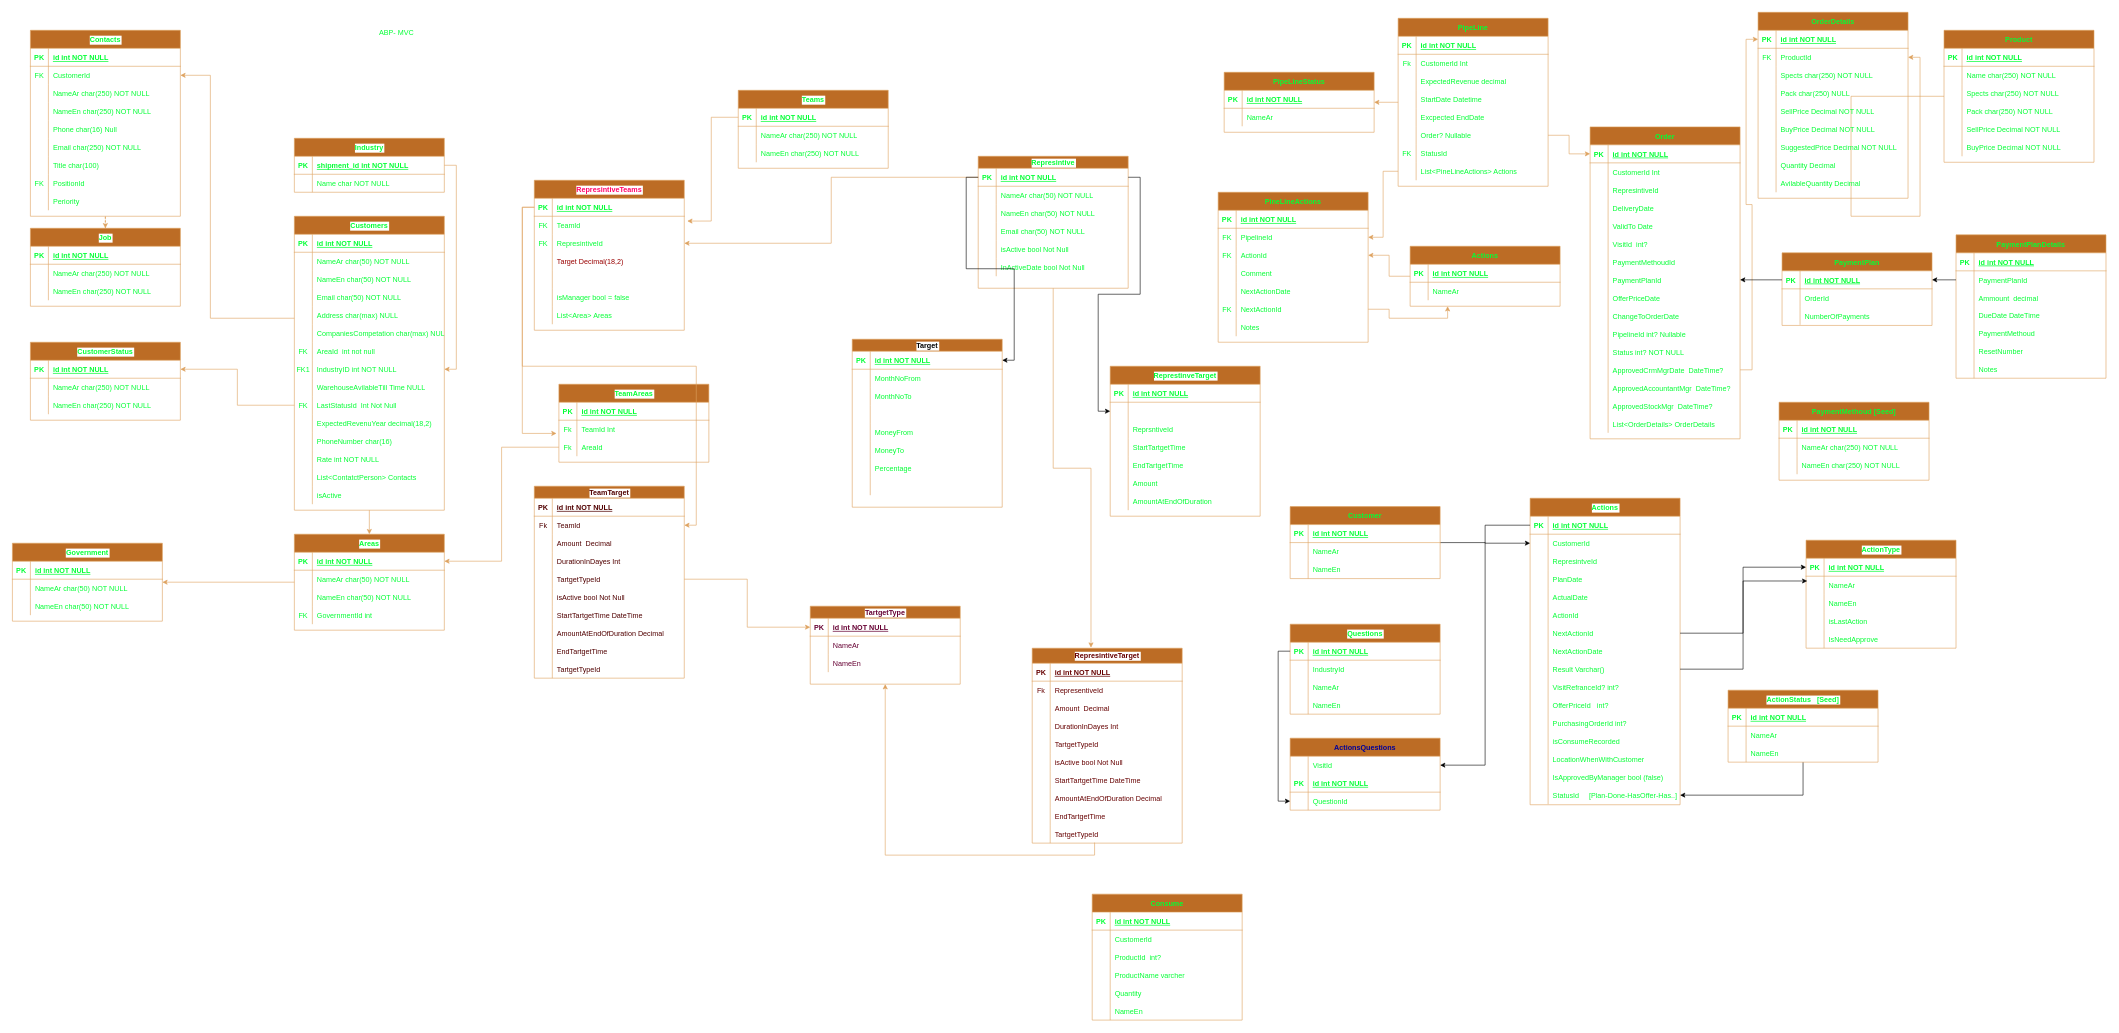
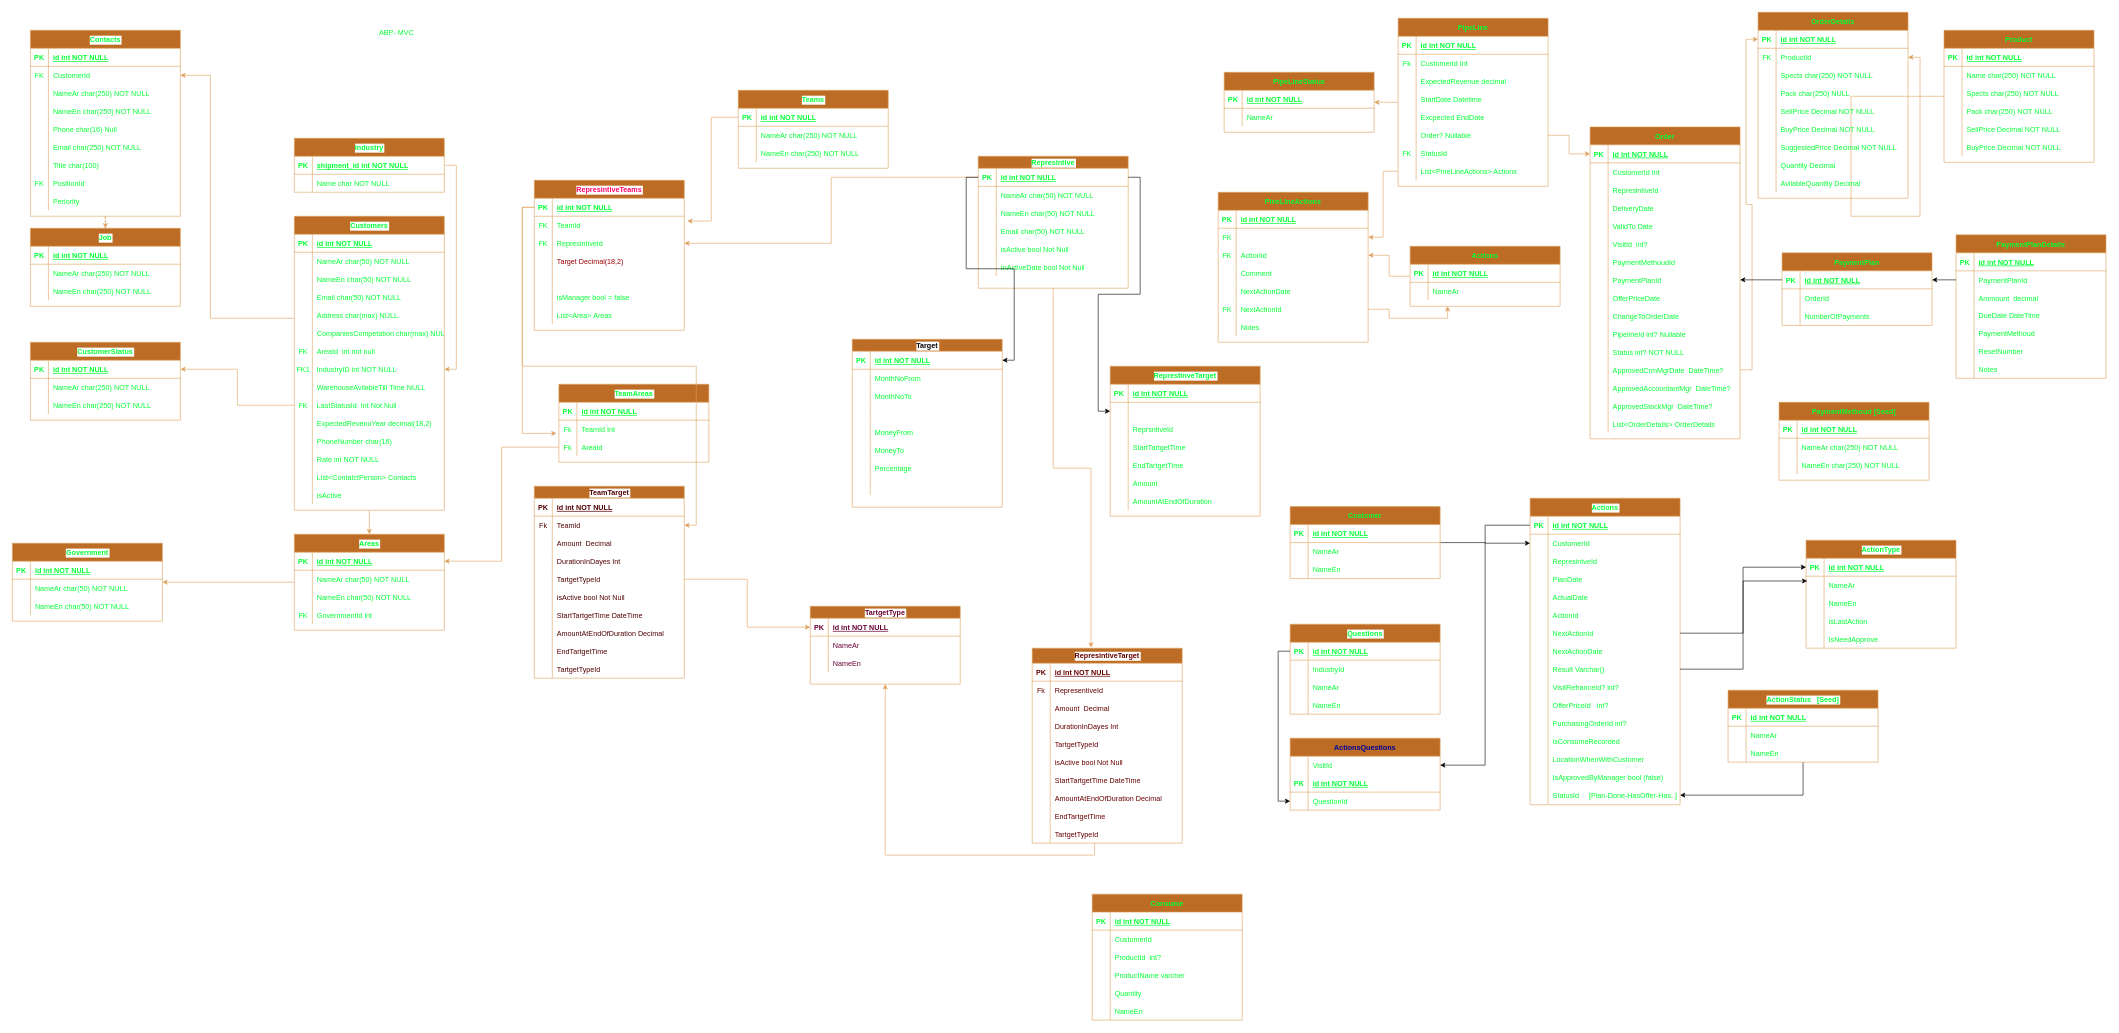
node "PipelineId": removed
